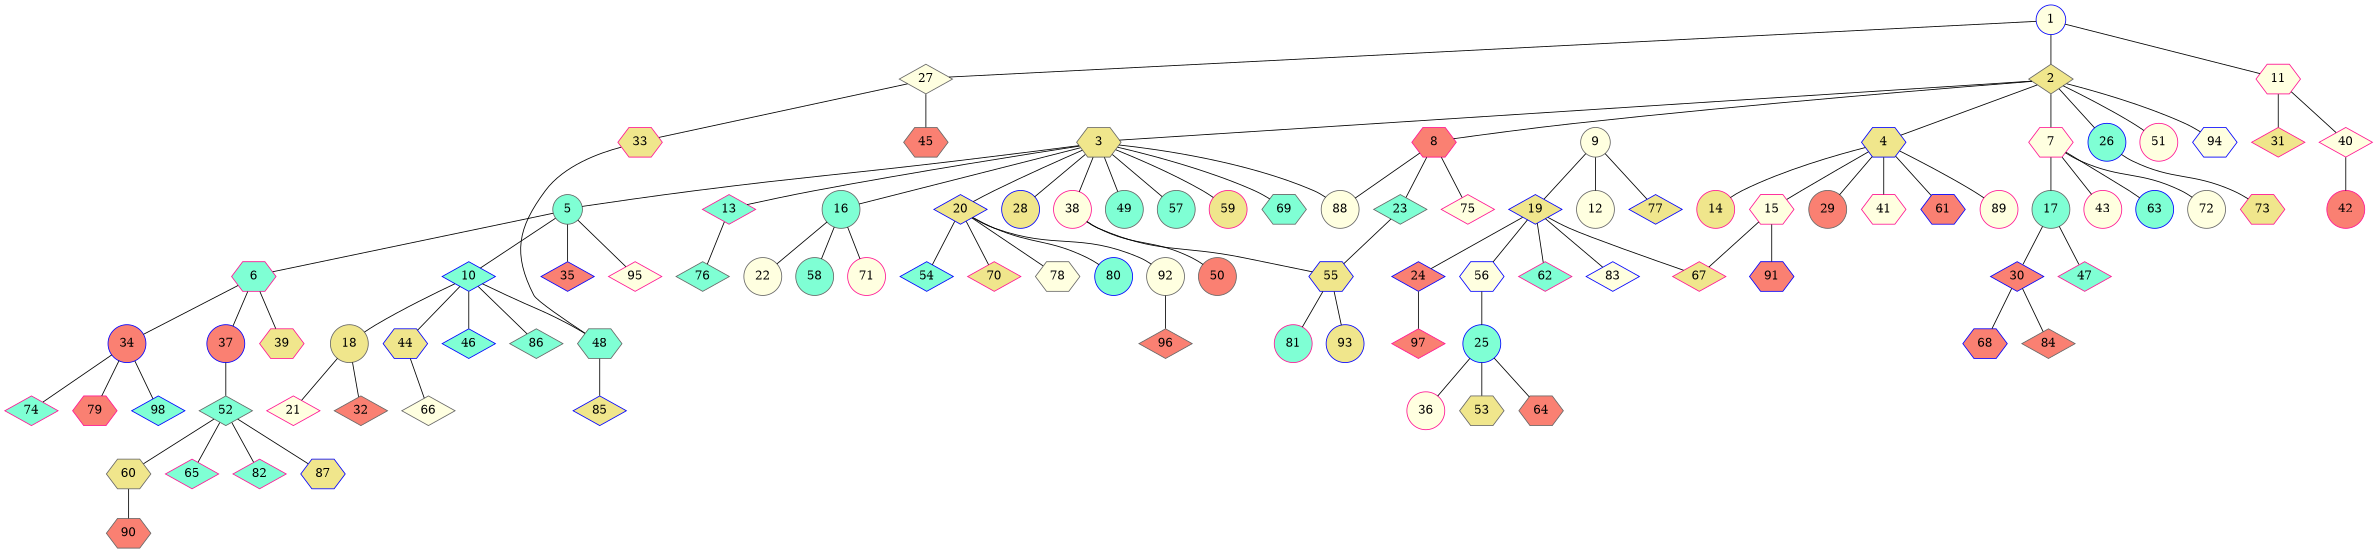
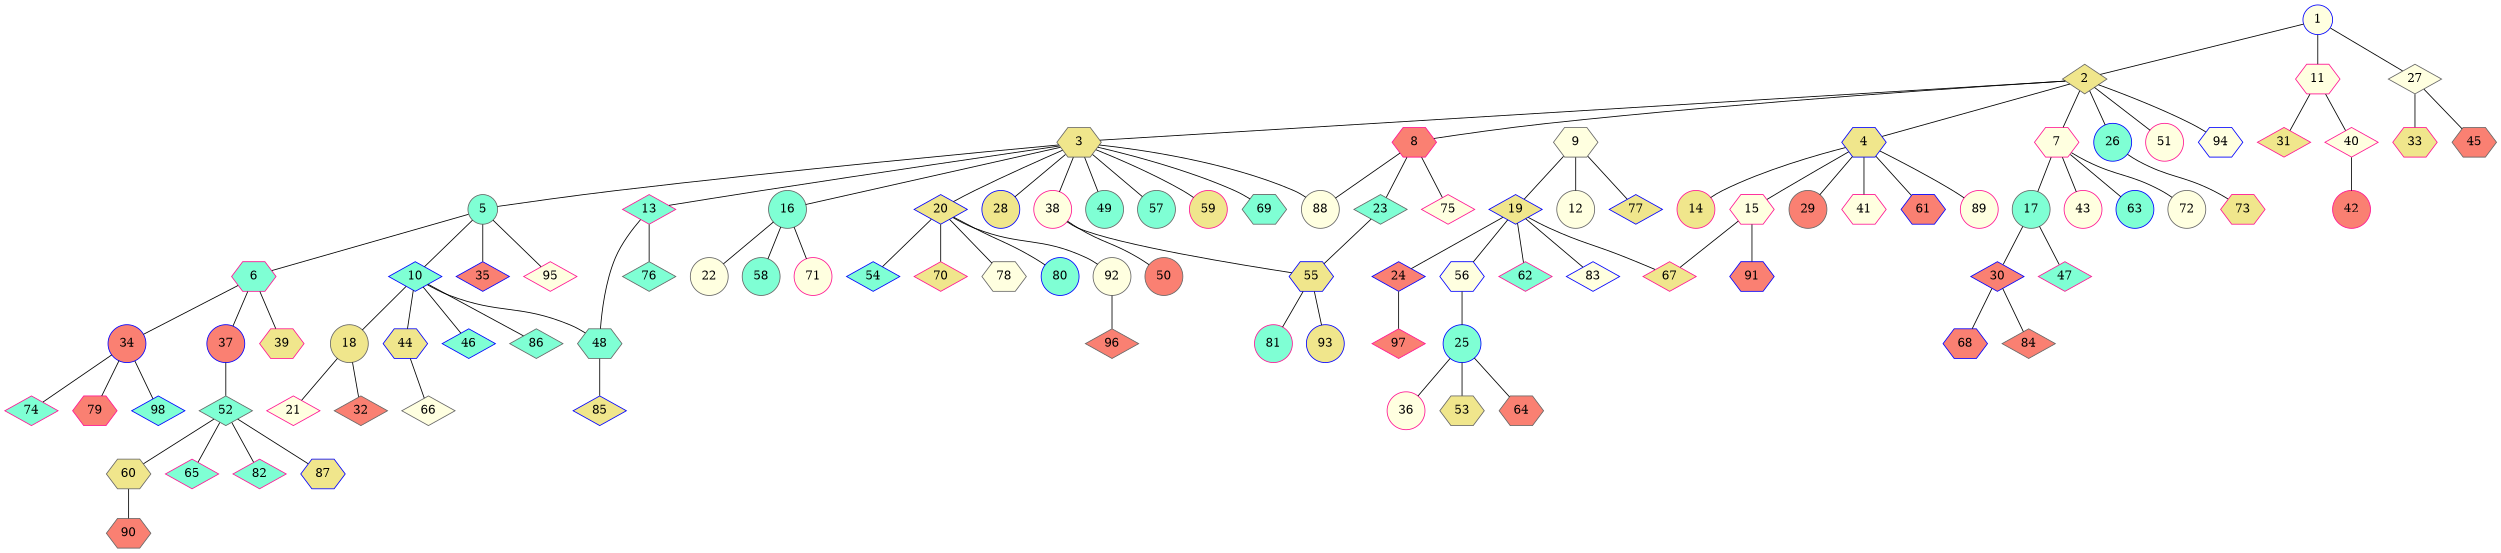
node "9": shape circle -> hexagon
edge "33" -- "48": now "13" -- "48"
